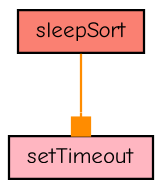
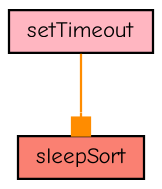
edge "sleepSort" -> "setTimeout": reversed
